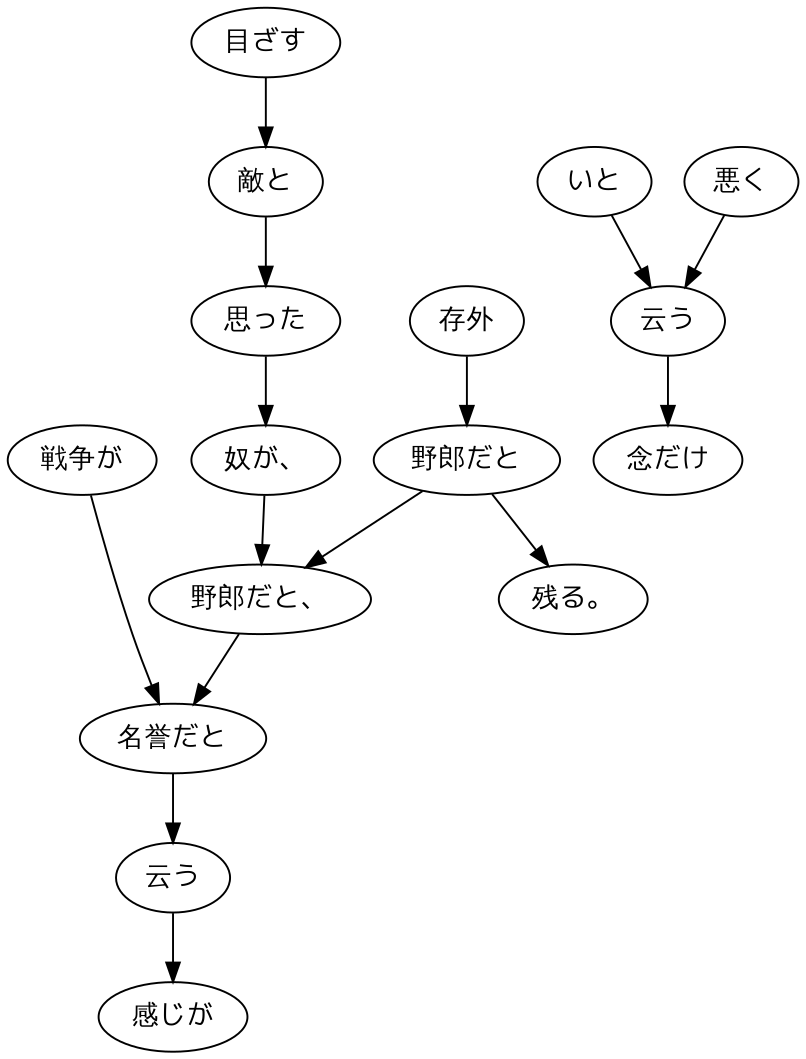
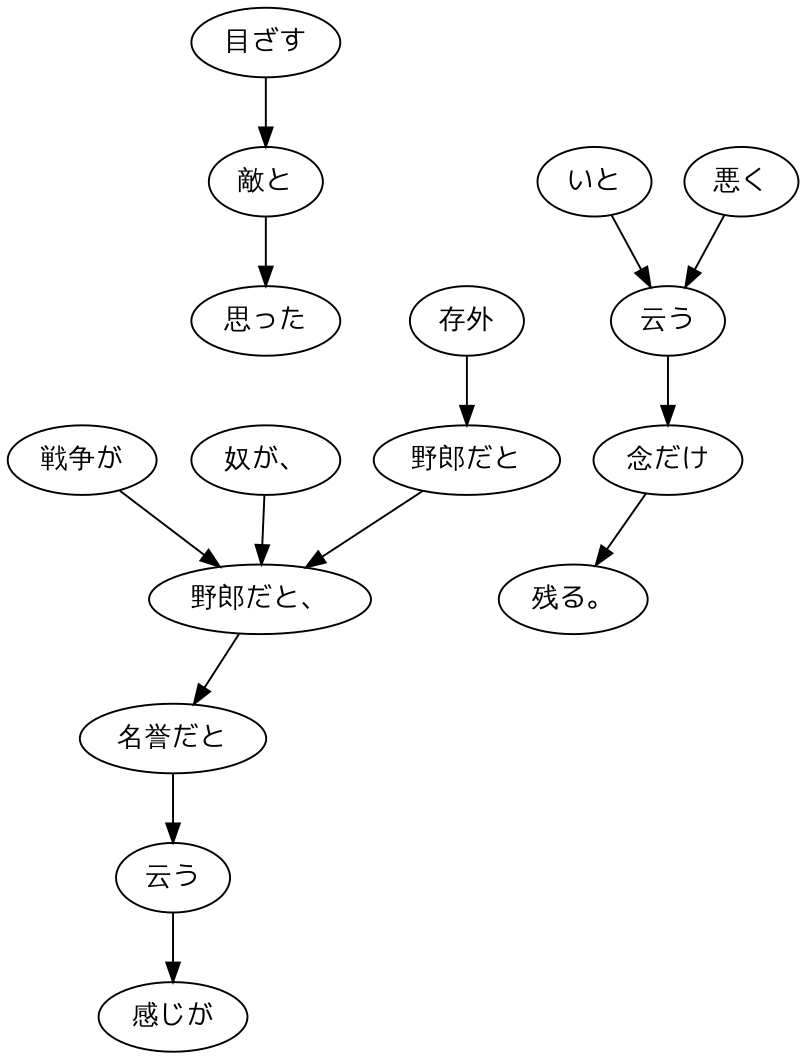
edge "思った" -> "奴が、": removed
edge "野郎だと" -> "残る。": now "念だけ" -> "残る。"
edge "戦争が" -> "名誉だと": now "戦争が" -> "野郎だと、"
